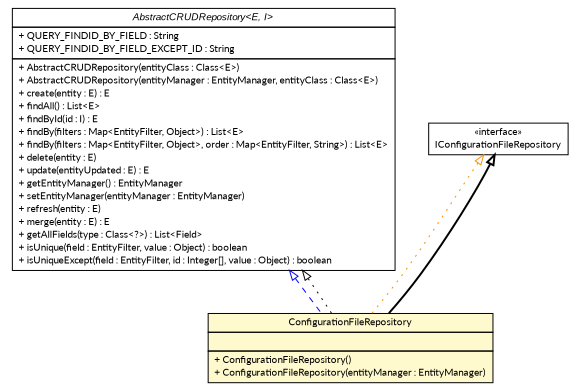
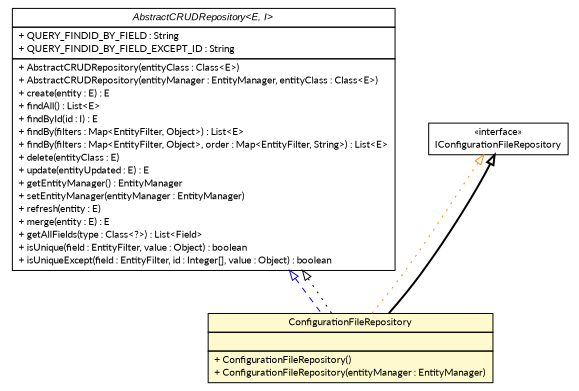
node "AbstractCRUDRepository<E, I>": text "+ delete(entity : E)" -> "+ delete(entityClass : E)"
